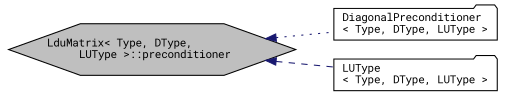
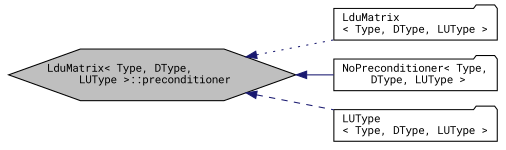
node "DiagonalPreconditioner < Type, DType, LUType >": label "DiagonalPreconditioner < Type, DType, LUType >" -> "LduMatrix < Type, DType, LUType >"
node "NoPreconditioner< Type, DType, LUType >": added
